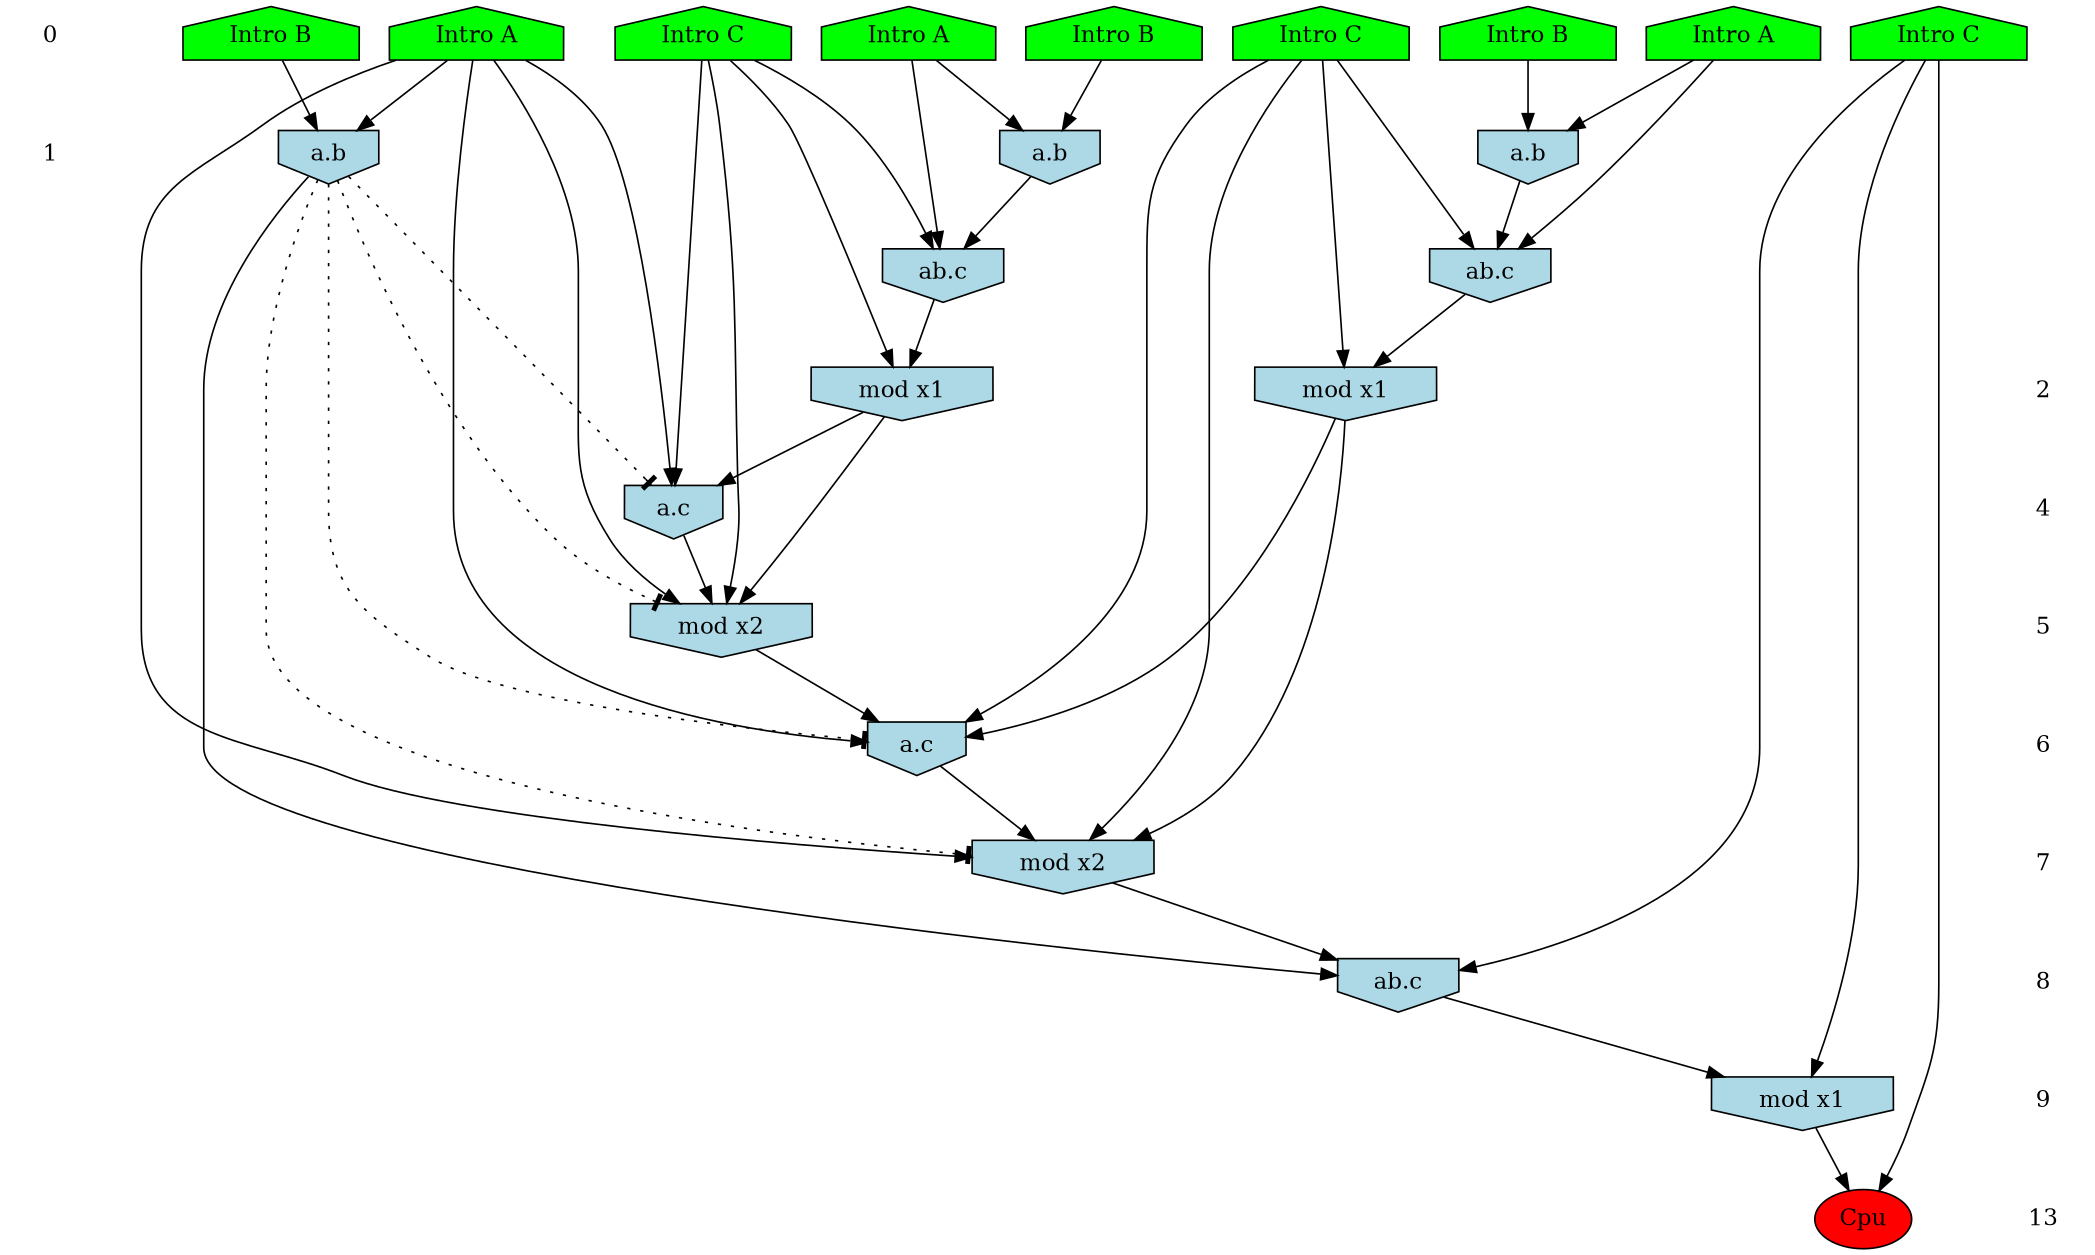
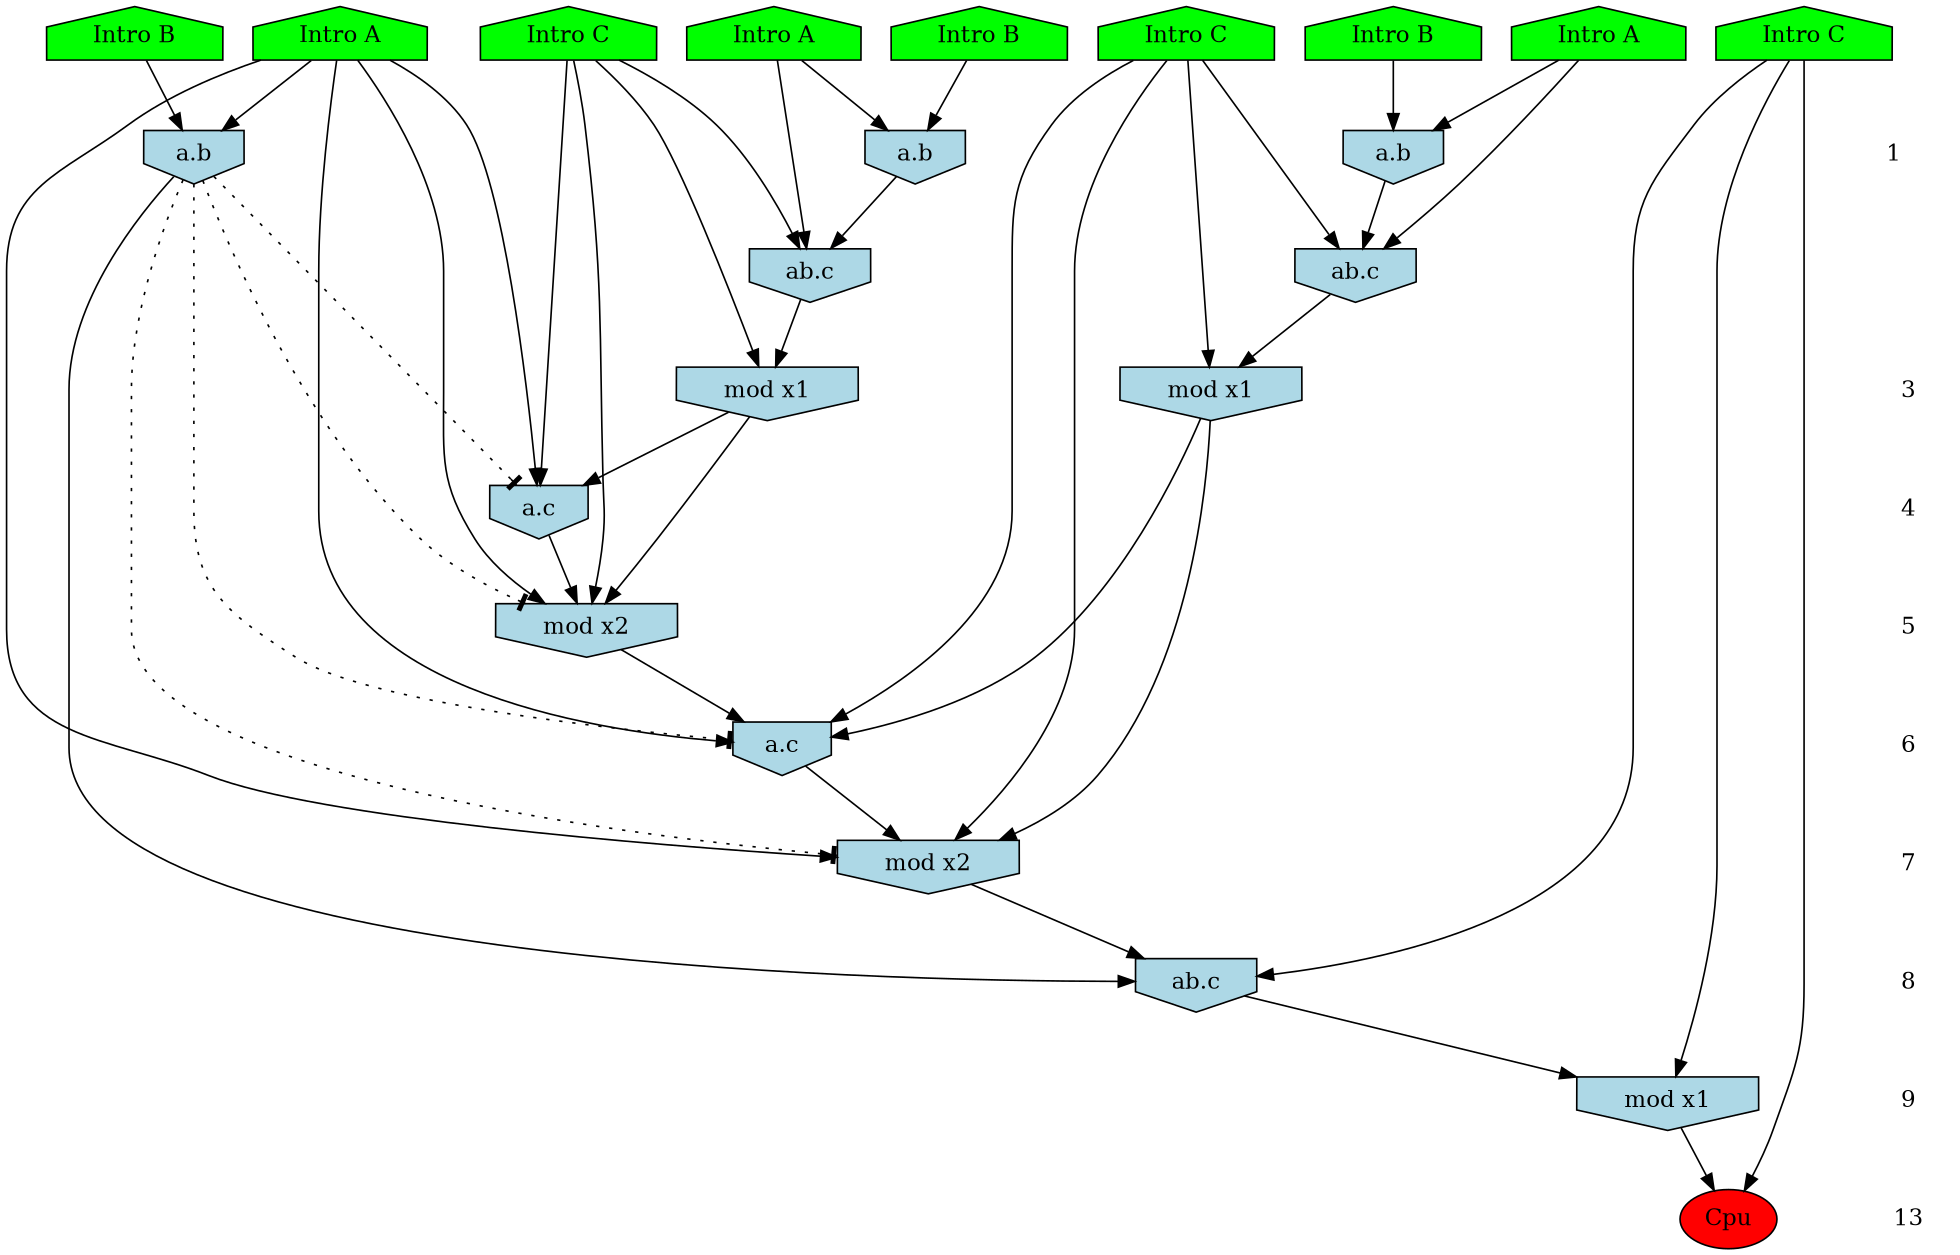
node "0": removed
node "2": label "2" -> "3"
